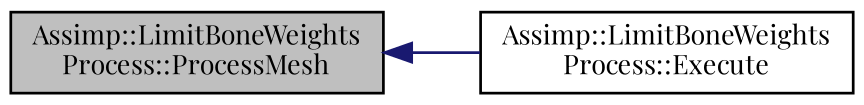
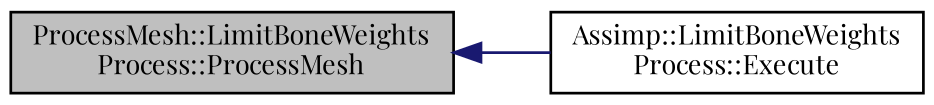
node "Assimp::LimitBoneWeights Process::ProcessMesh": label "Assimp::LimitBoneWeights Process::ProcessMesh" -> "ProcessMesh::LimitBoneWeights Process::ProcessMesh"
